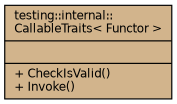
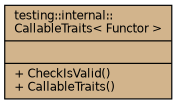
node "testing::internal::": text "+ Invoke()" -> "+ CallableTraits()"
